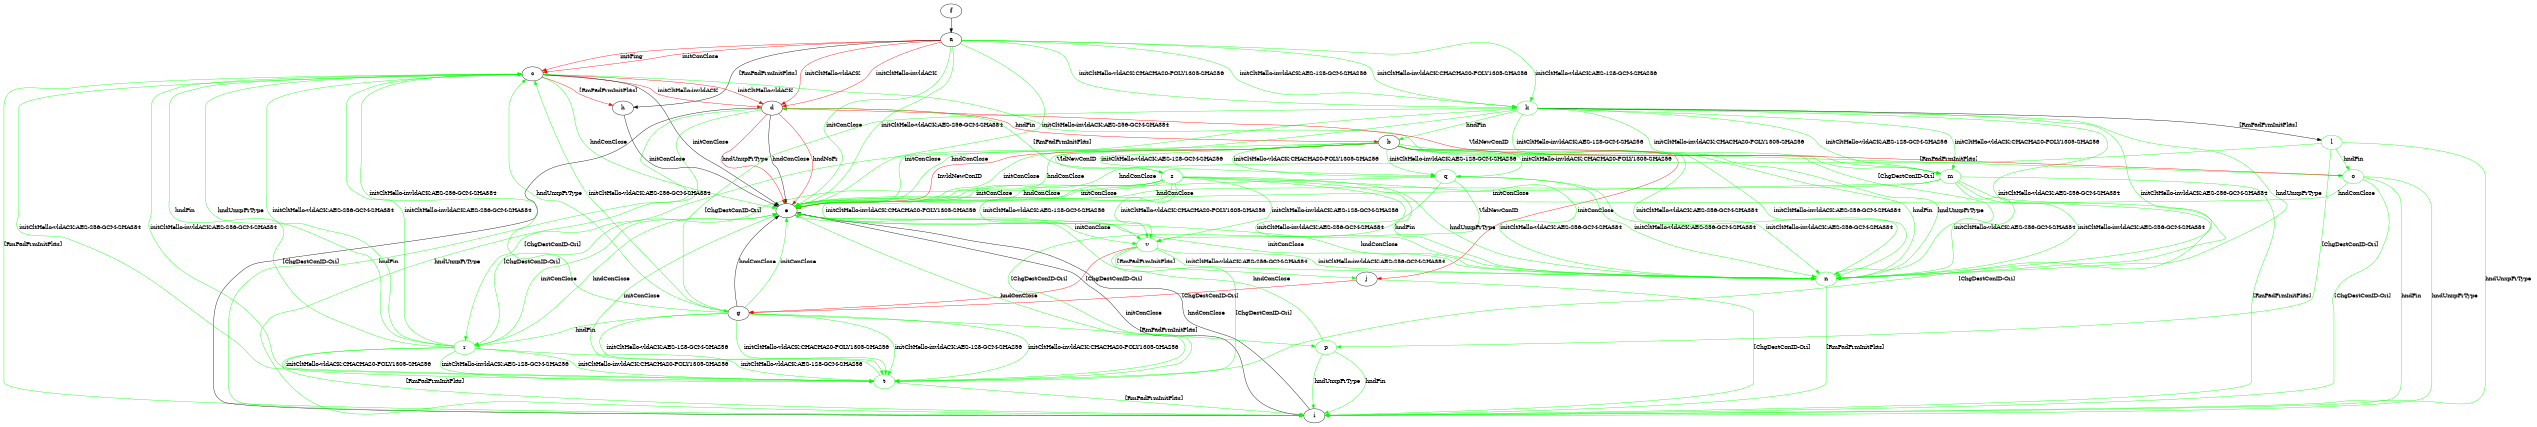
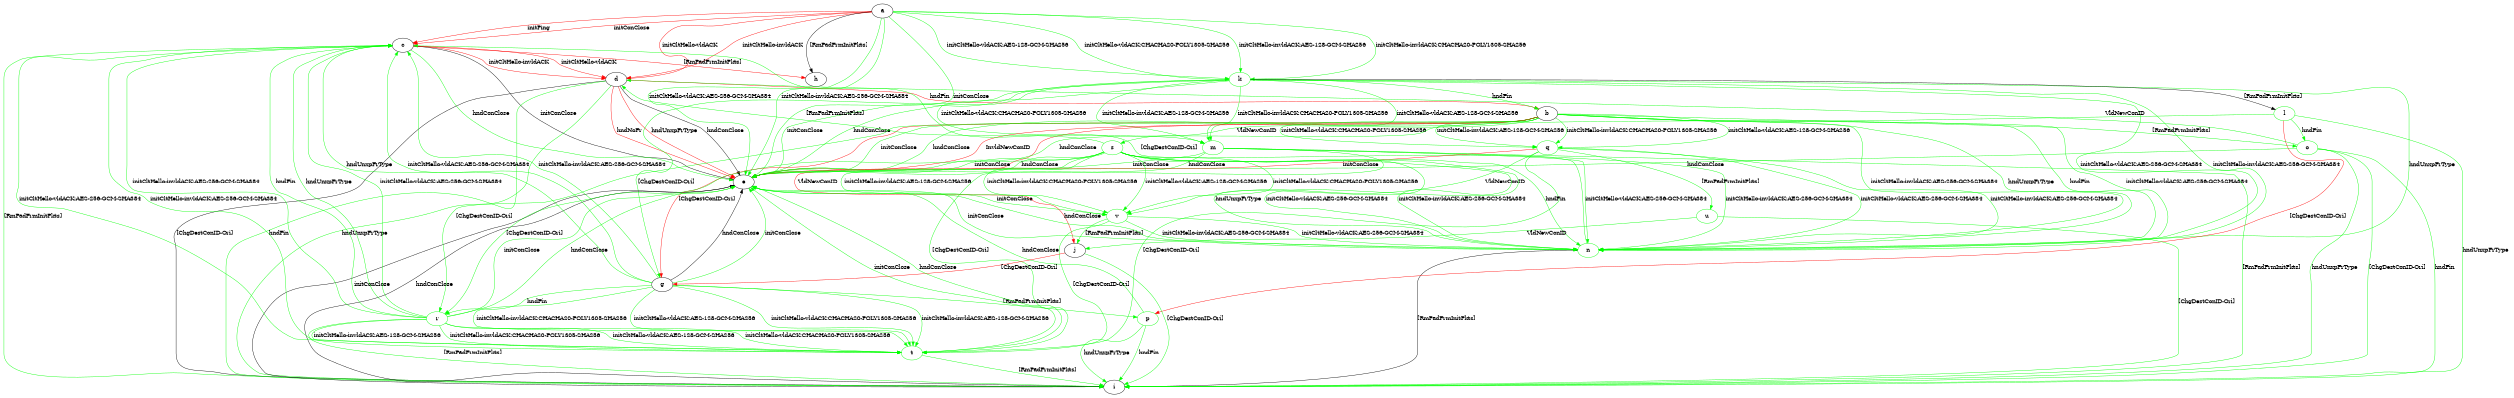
node "f": removed
edge "o" -> "d": color red -> green
edge "h" -> "e": removed, label "initConClose"
edge "q" -> "e": color green -> red
edge "b" -> "j": label "initConClose " -> "VldNewConID "
node "u": added
edge "v" -> "g": now "b" -> "g"
edge "l" -> "p": color green -> red
edge "n" -> "i": color green -> black
